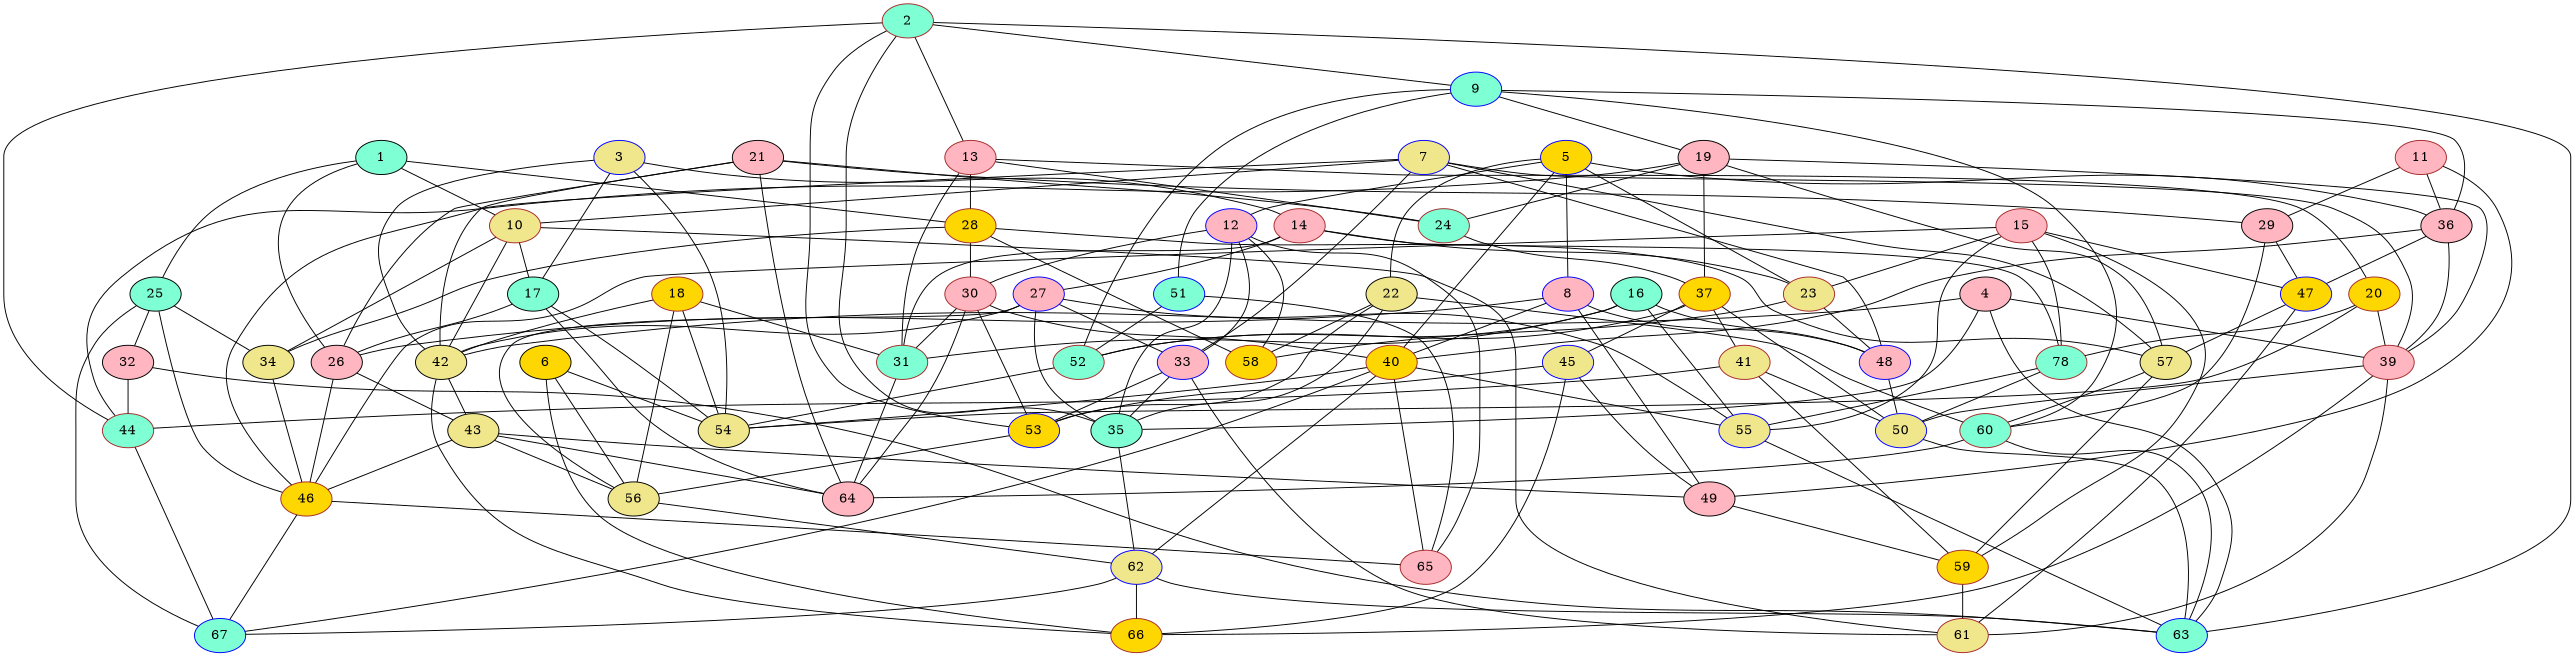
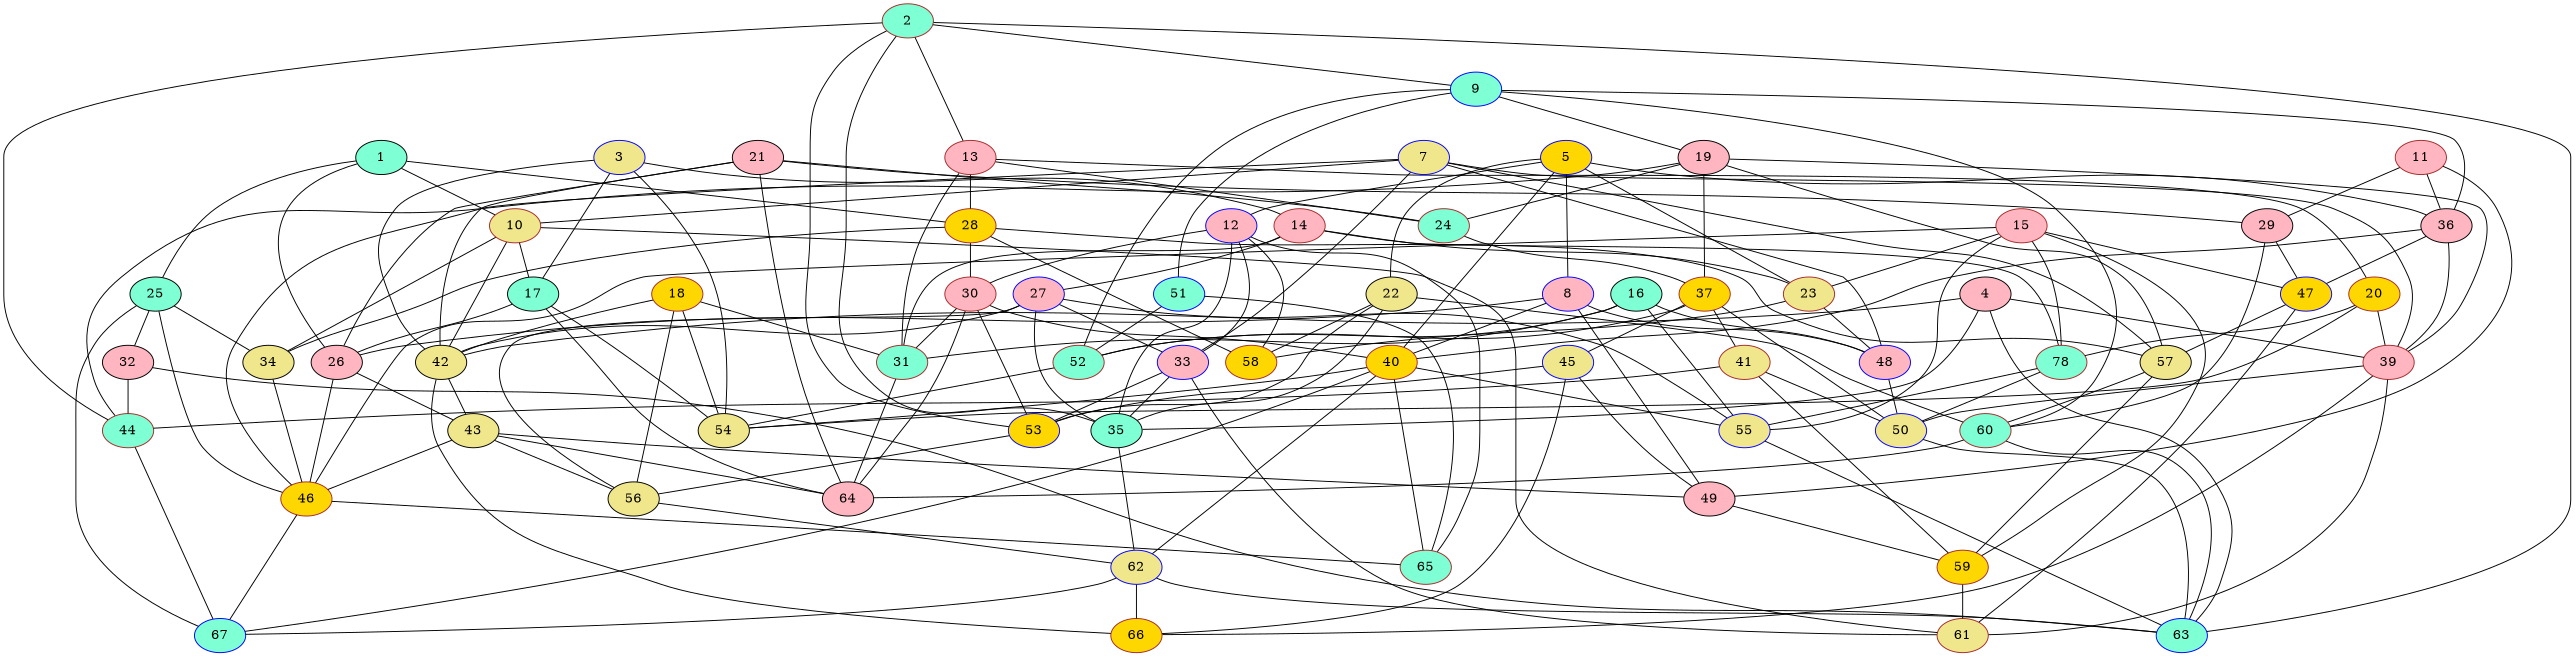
node "6": removed
node "65": fillcolor lightpink -> aquamarine
